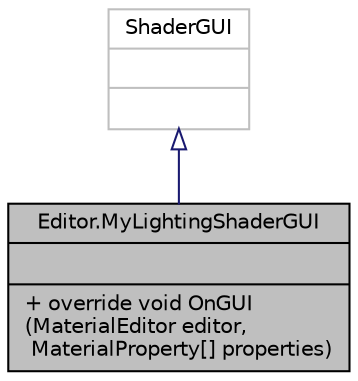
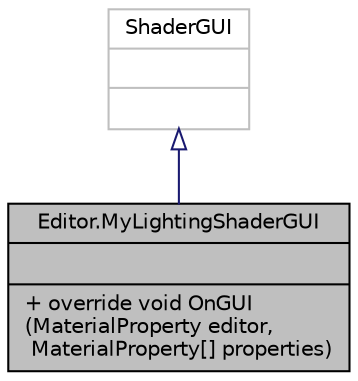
node "Editor.MyLightingShaderGUI": text "(MaterialEditor editor," -> "(MaterialProperty editor,"
